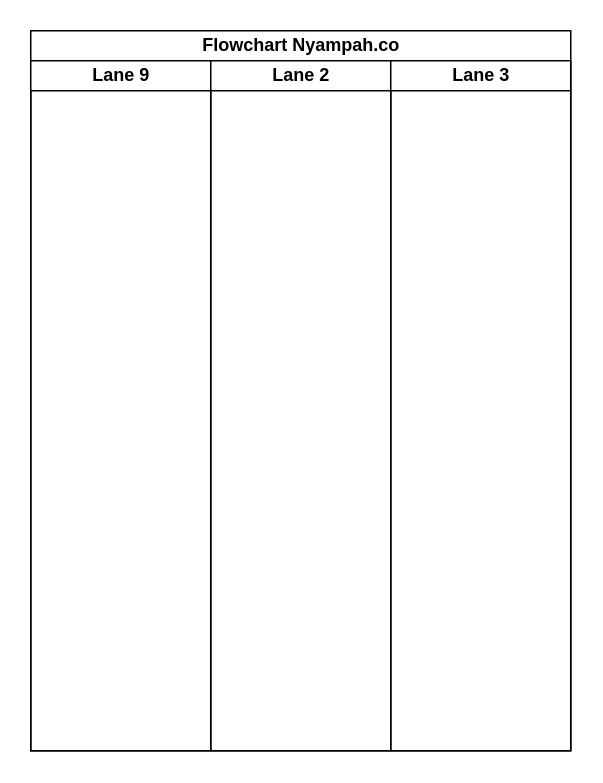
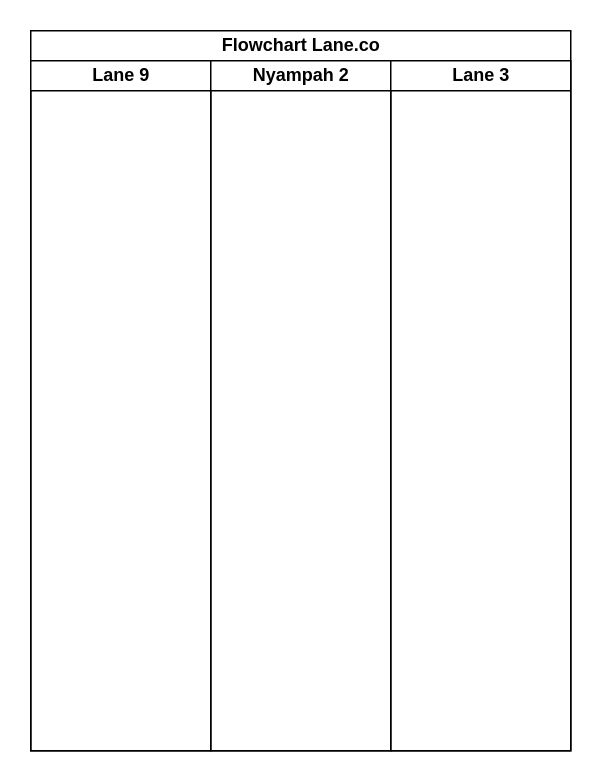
node "Flowchart Nyampah.co": label "Flowchart Nyampah.co" -> "Flowchart Lane.co"
node "Lane 2": label "Lane 2" -> "Nyampah 2"
